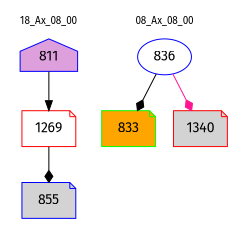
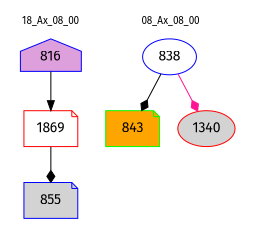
node "811": label "811" -> "816"
node "836": label "836" -> "838"
node "1269": label "1269" -> "1869"
node "833": label "833" -> "843"
node "1340": shape note -> ellipse
